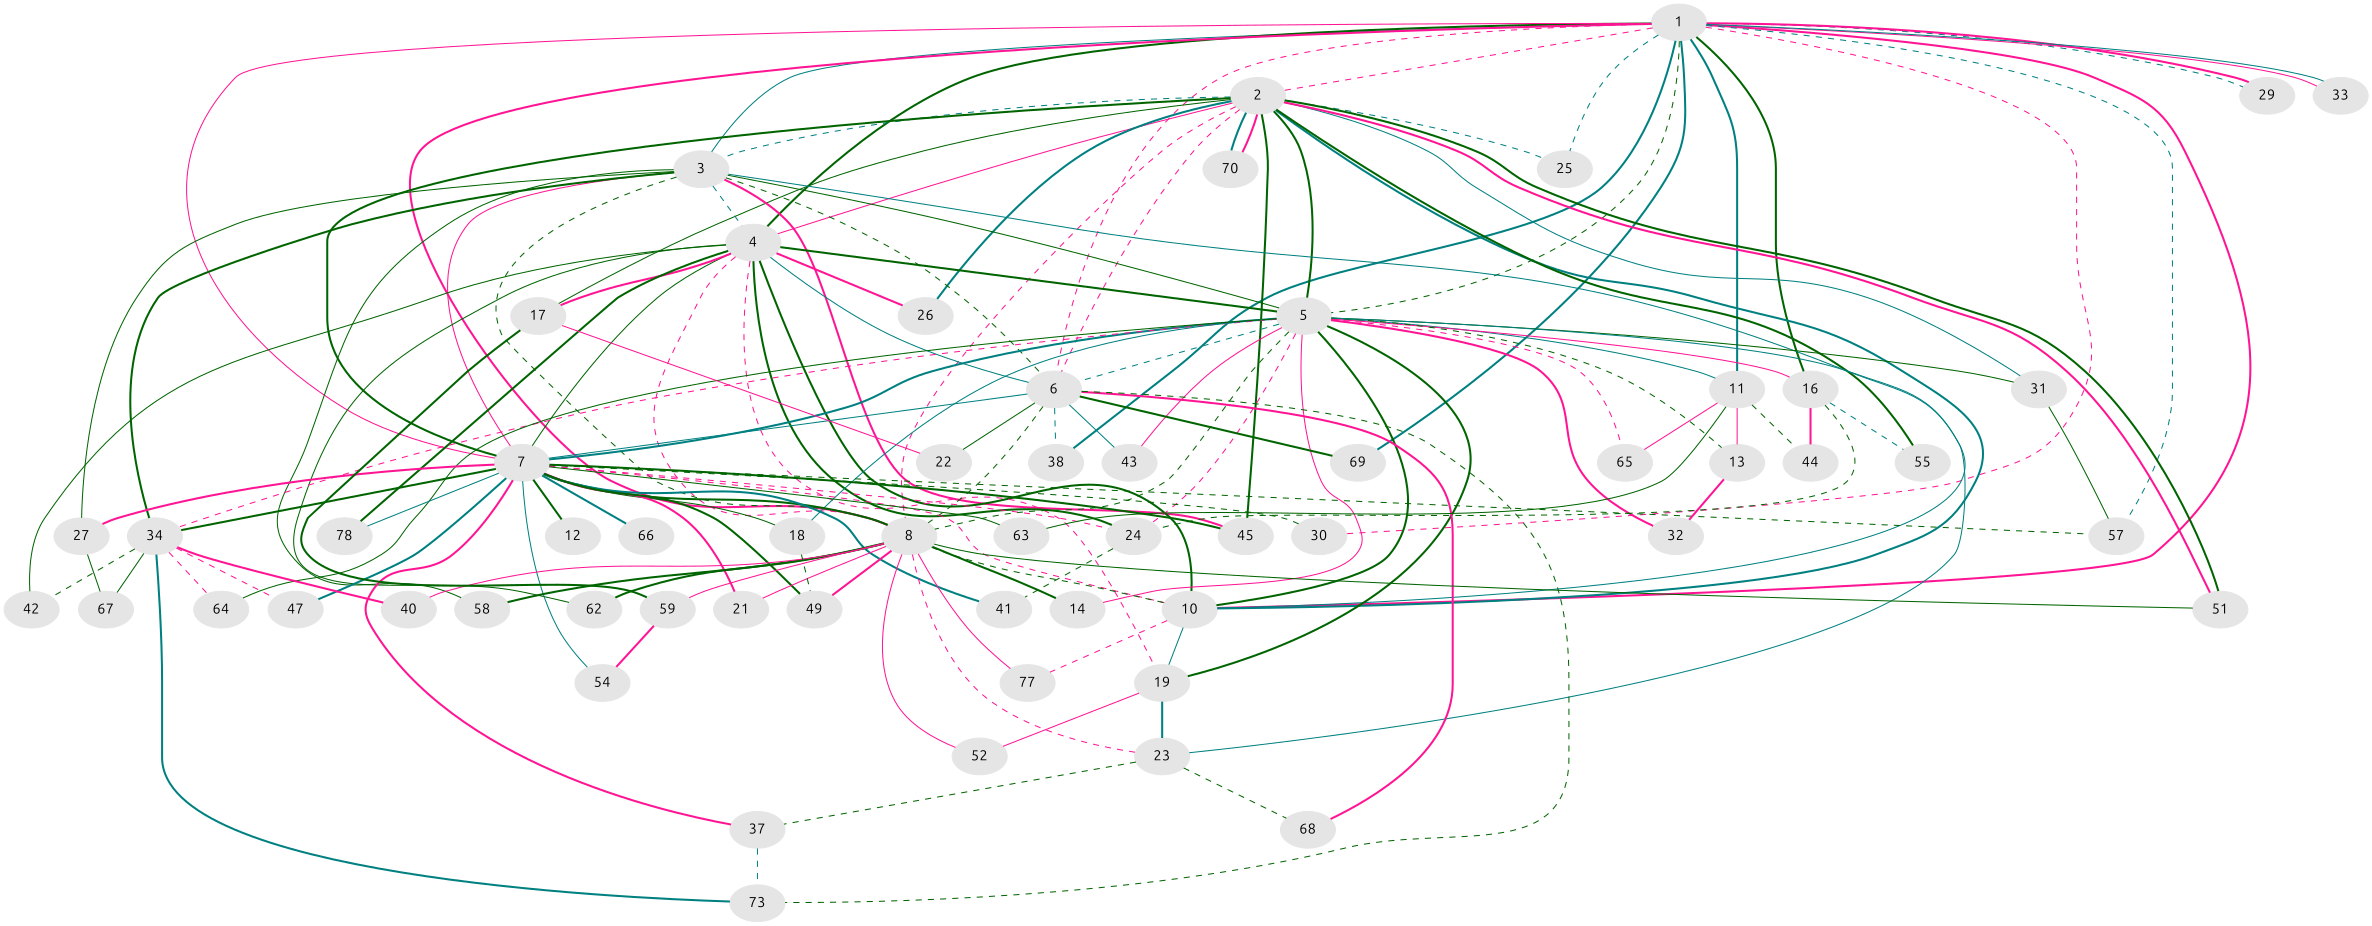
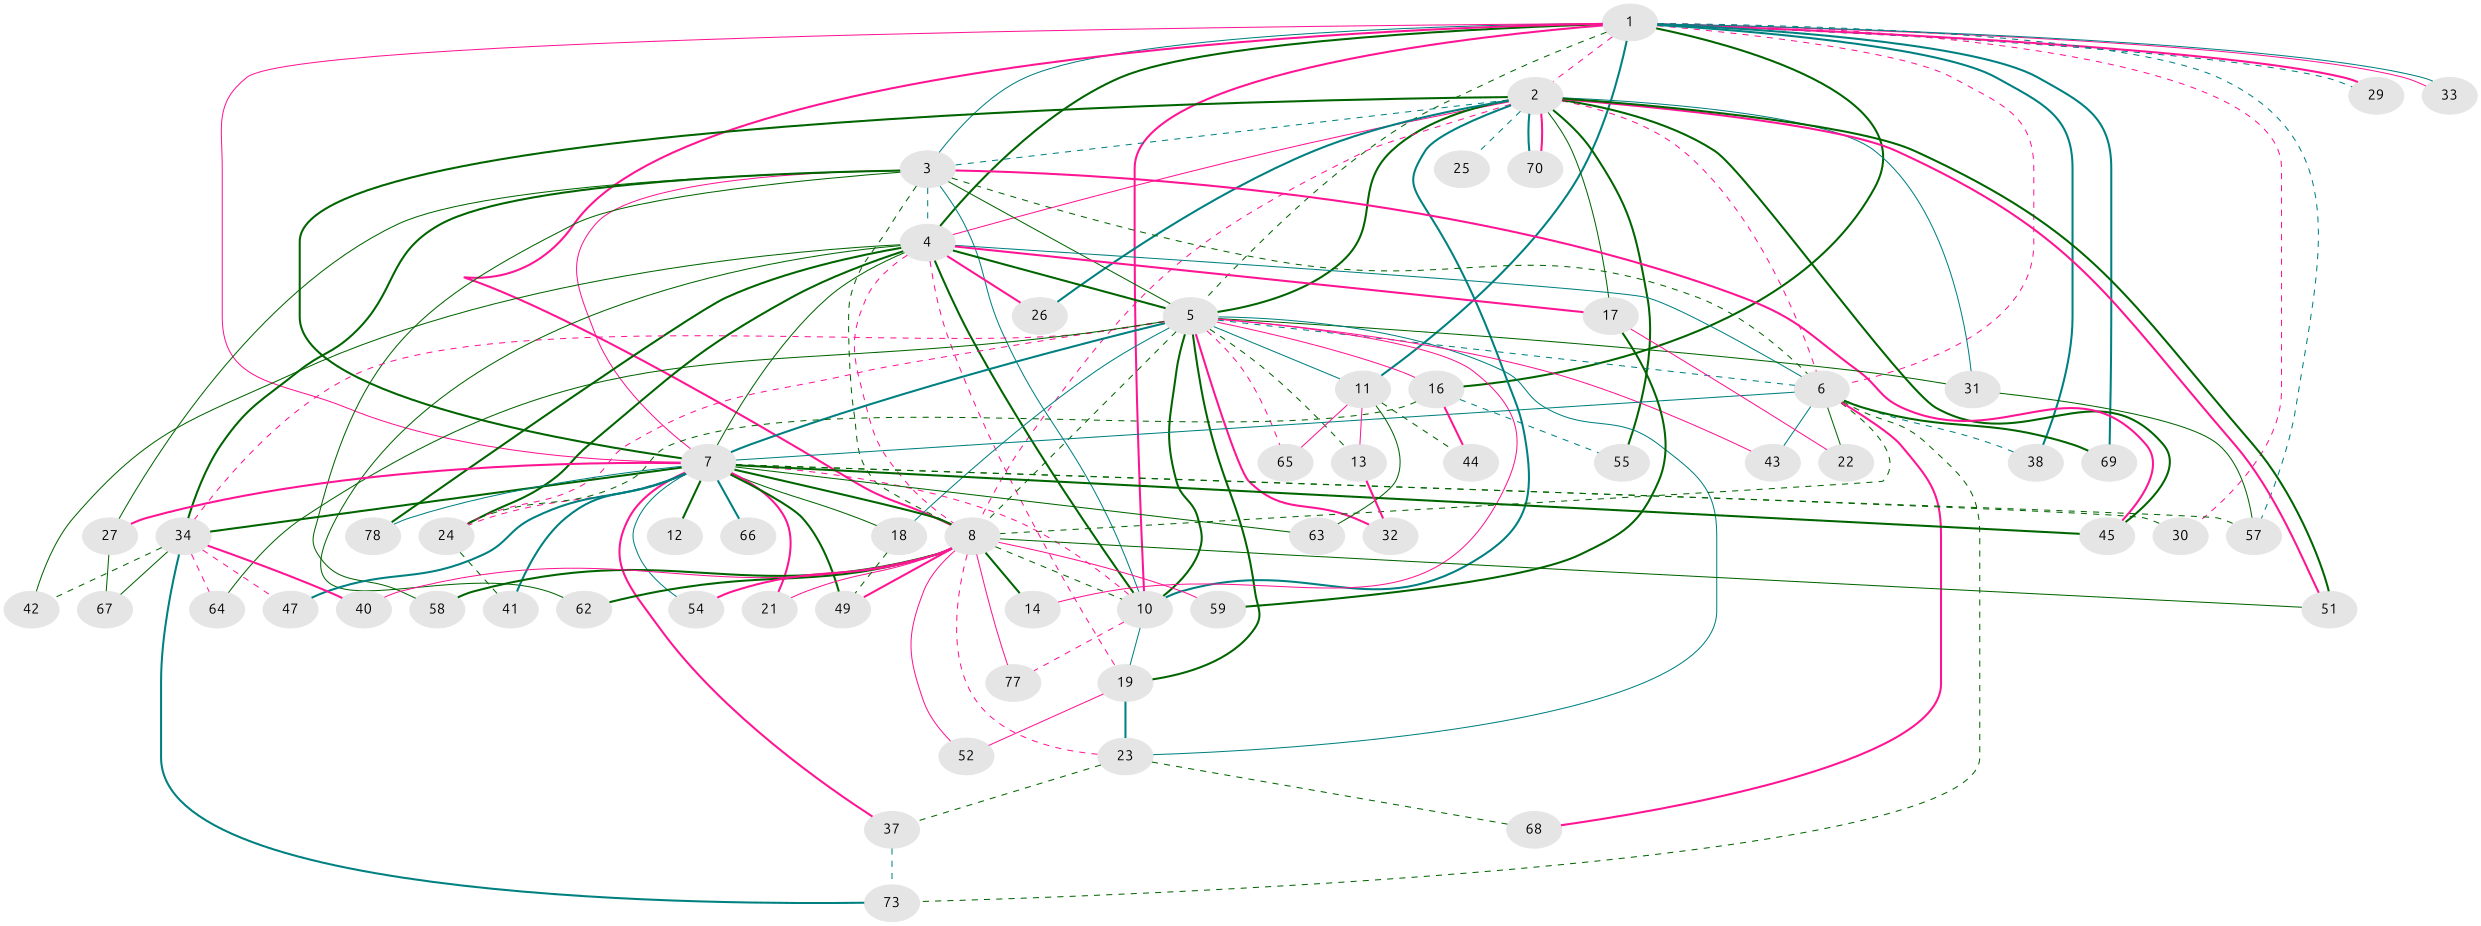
edge "1" -- "25": removed
edge "59" -- "54": now "8" -- "54"
